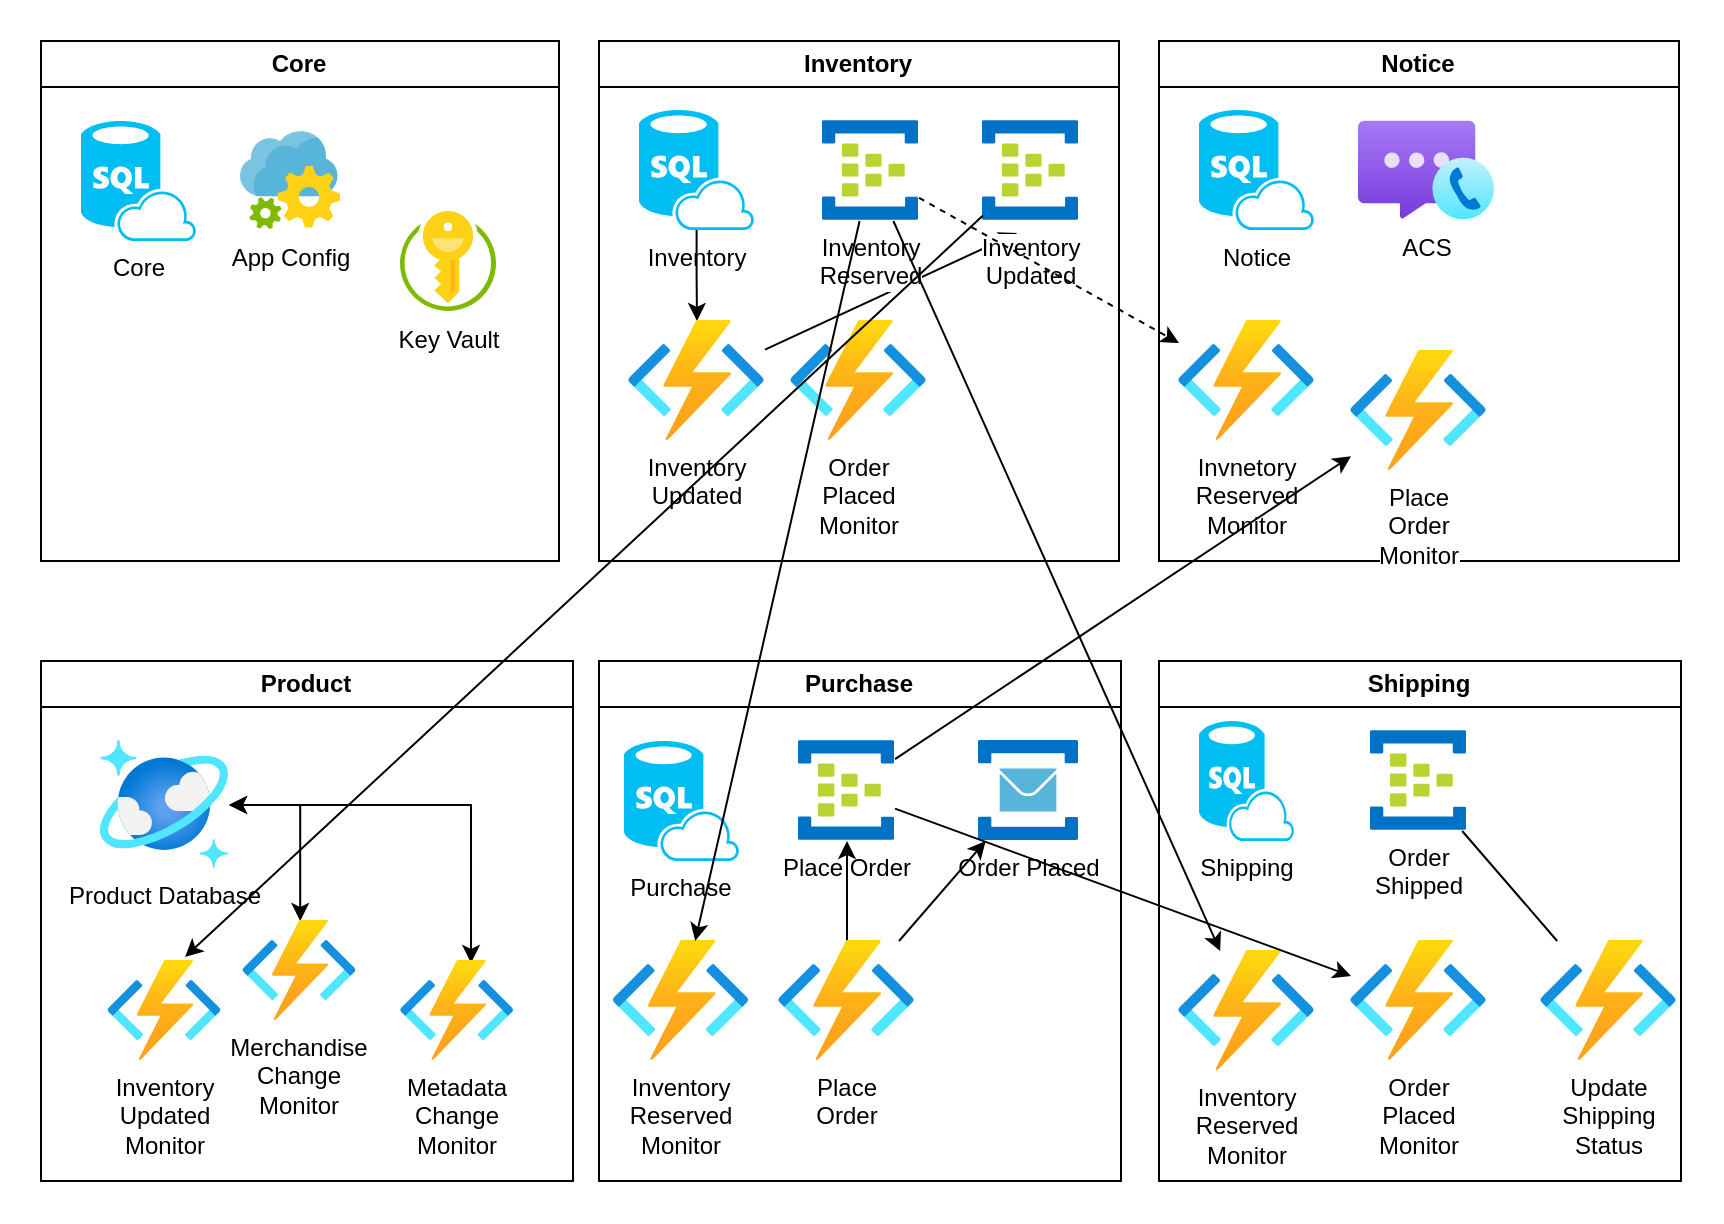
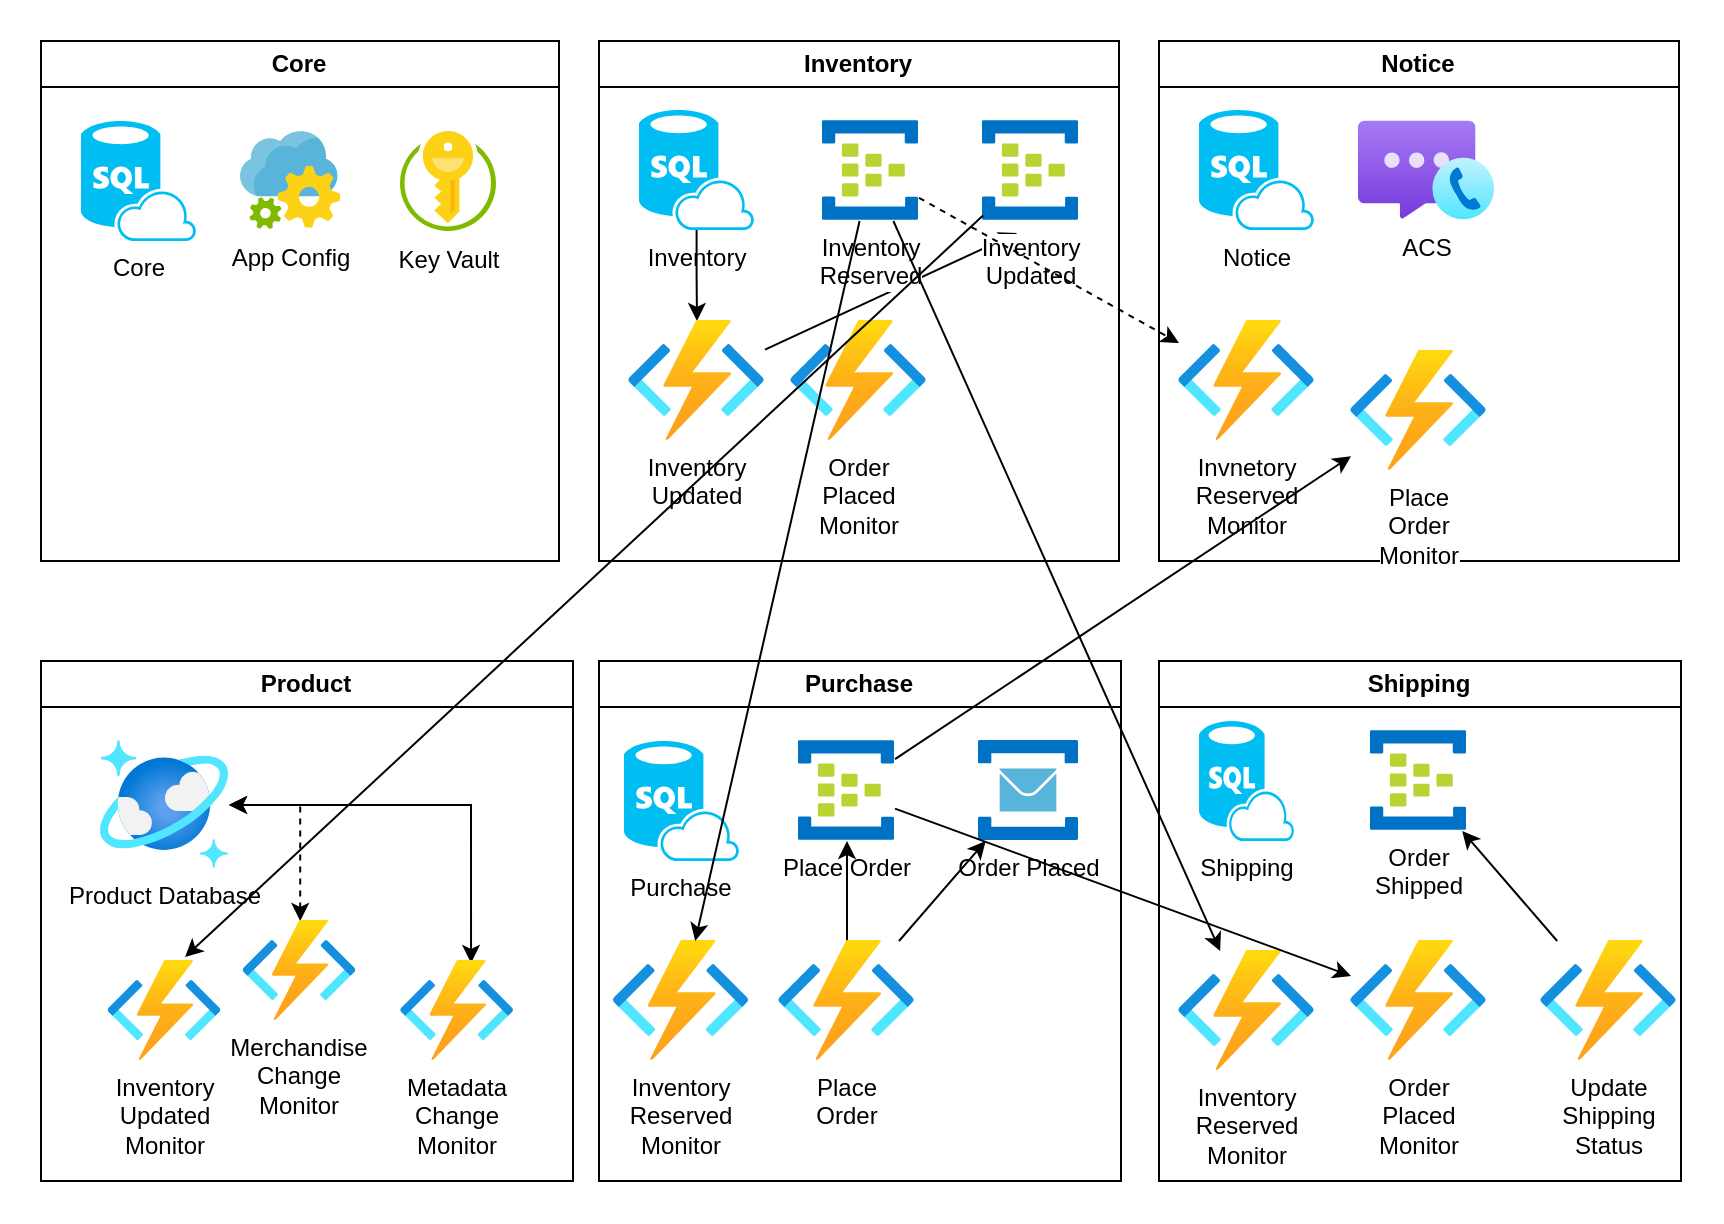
node "Key Vault": moved (449, 262) -> (449, 182)
edge "Order Shipped" -- "Update Shipping Status": arrowhead none -> classic
edge "Product Database" -- "Merchandise Change Monitor": style solid -> dashed
